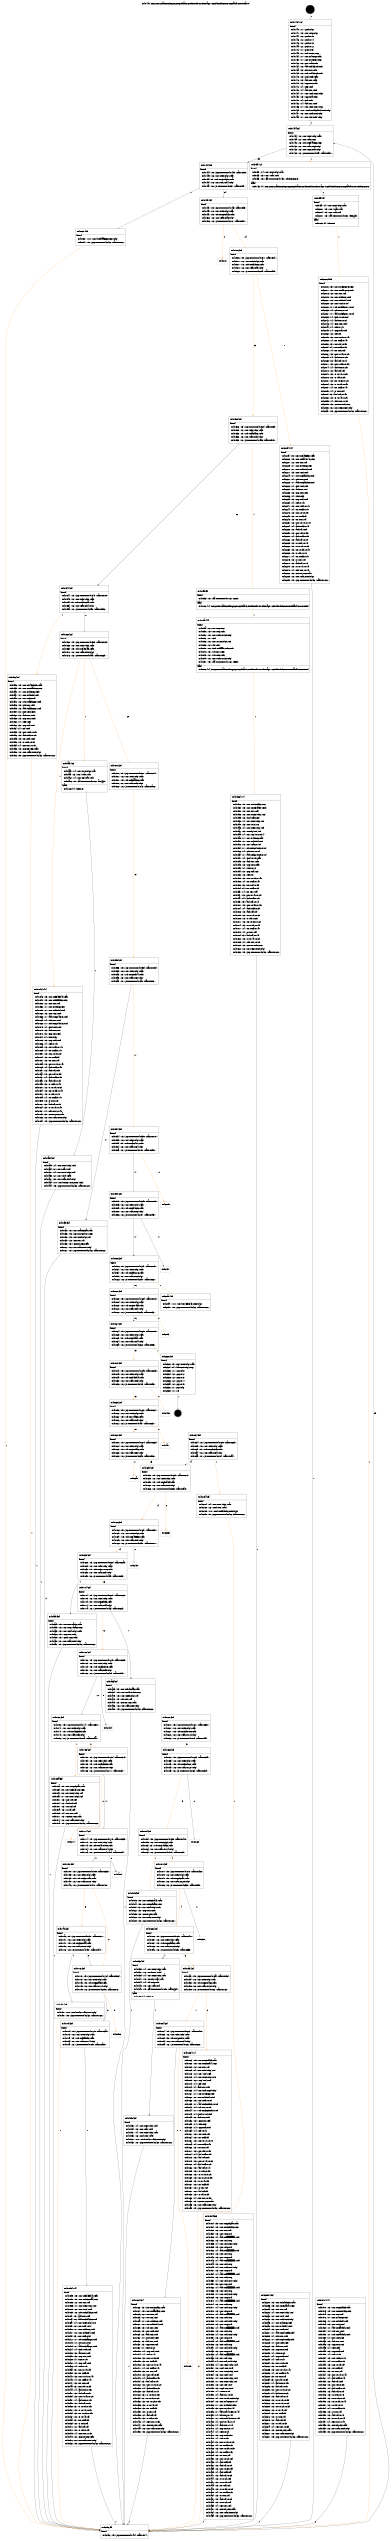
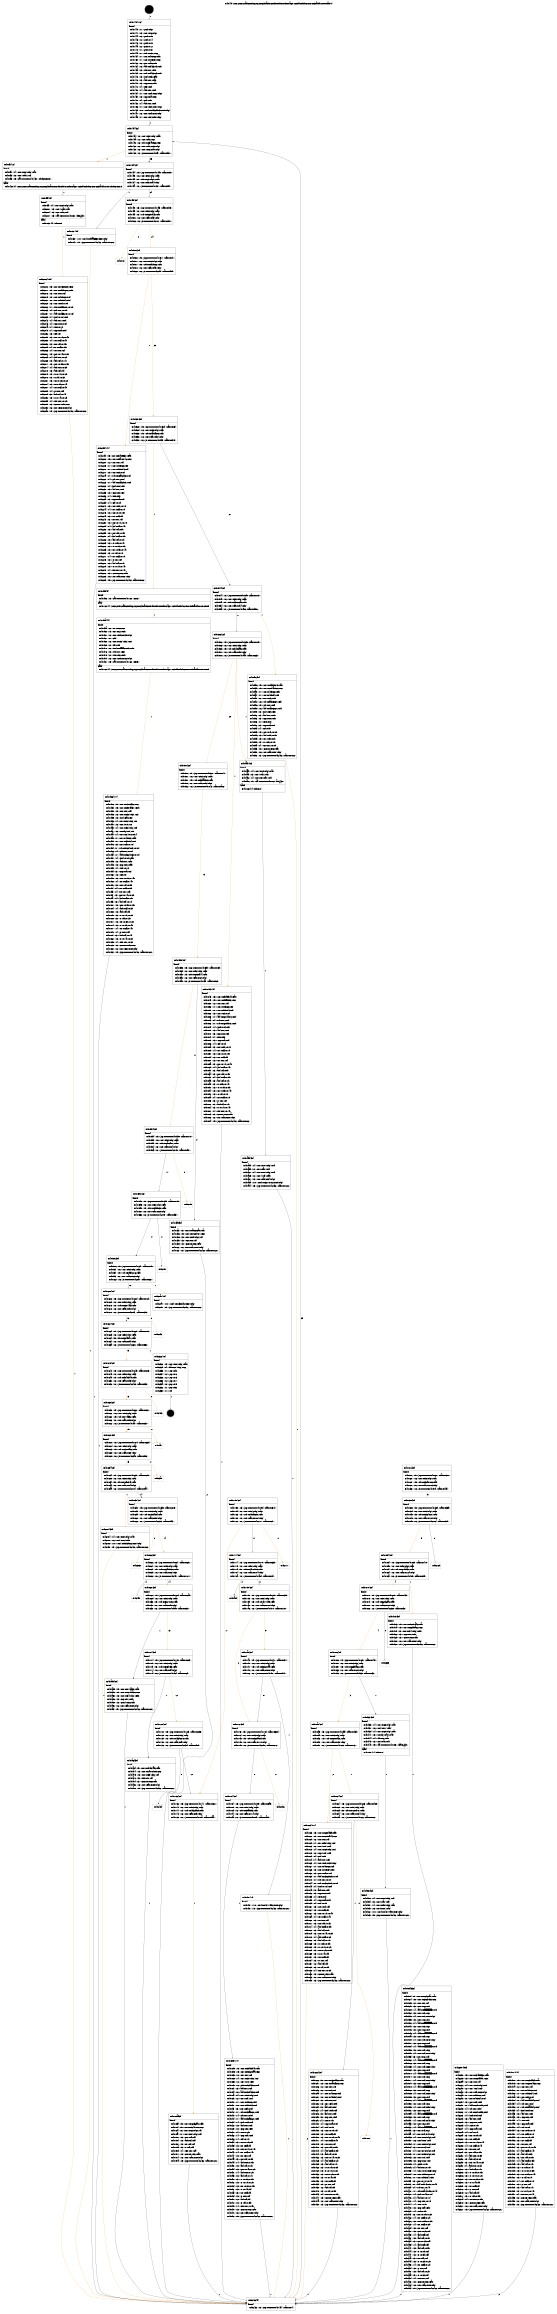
edge "0x401678 [28]" -> "0x4016b0 [28]": now "0x401678 [28]" -> "0x401694 [28]"
edge "0x40173c [28]" -> "0x401758 [28]": reversed
